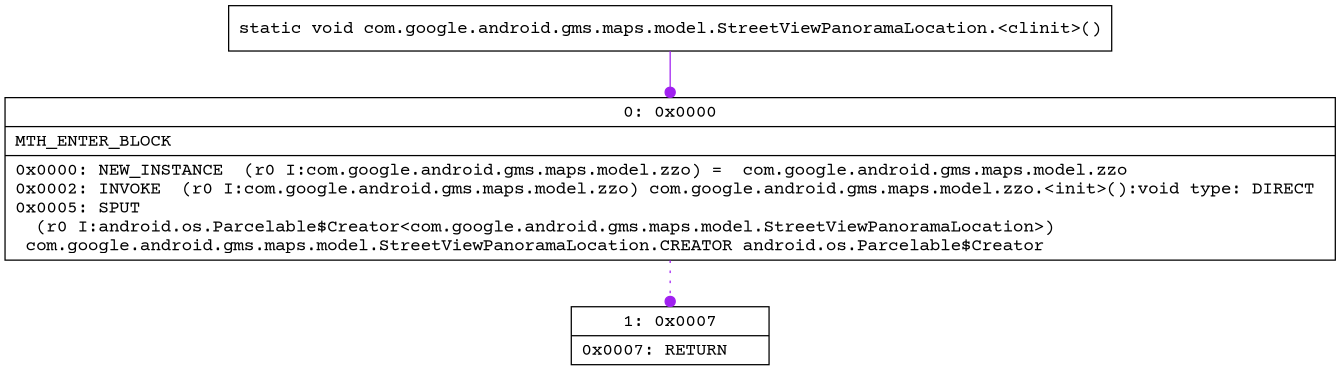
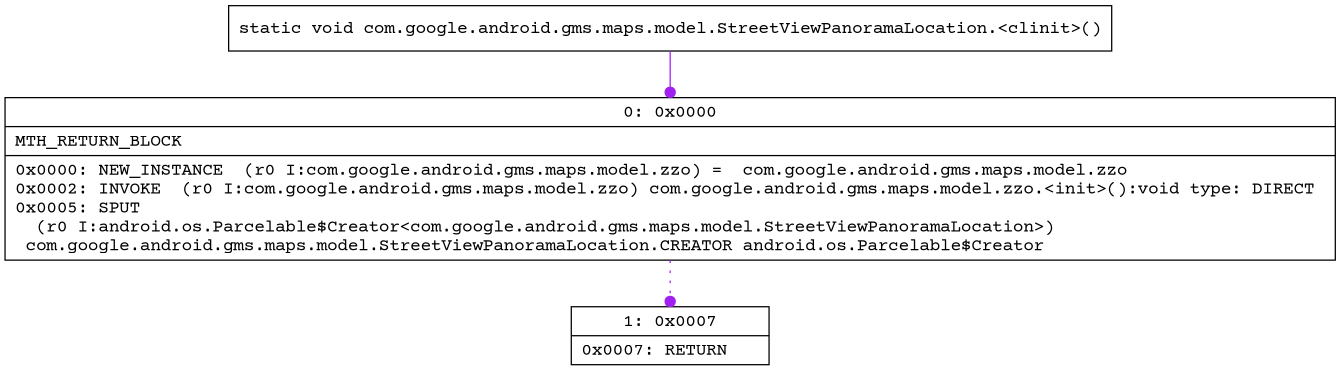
node "0: 0x0000": text "MTH_ENTER_BLOCK" -> "MTH_RETURN_BLOCK"
